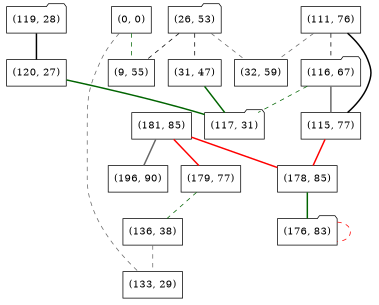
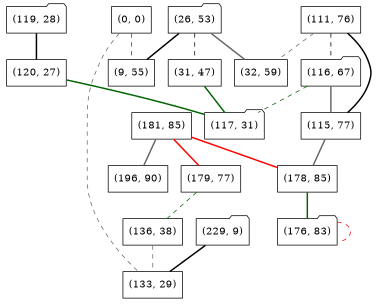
edge "(26, 53)" -- "(9, 55)": style dashed -> bold
edge "(26, 53)" -- "(32, 59)": style dashed -> bold
edge "(115, 77)" -- "(178, 85)": color red -> gray40
node "(229, 9)": added
